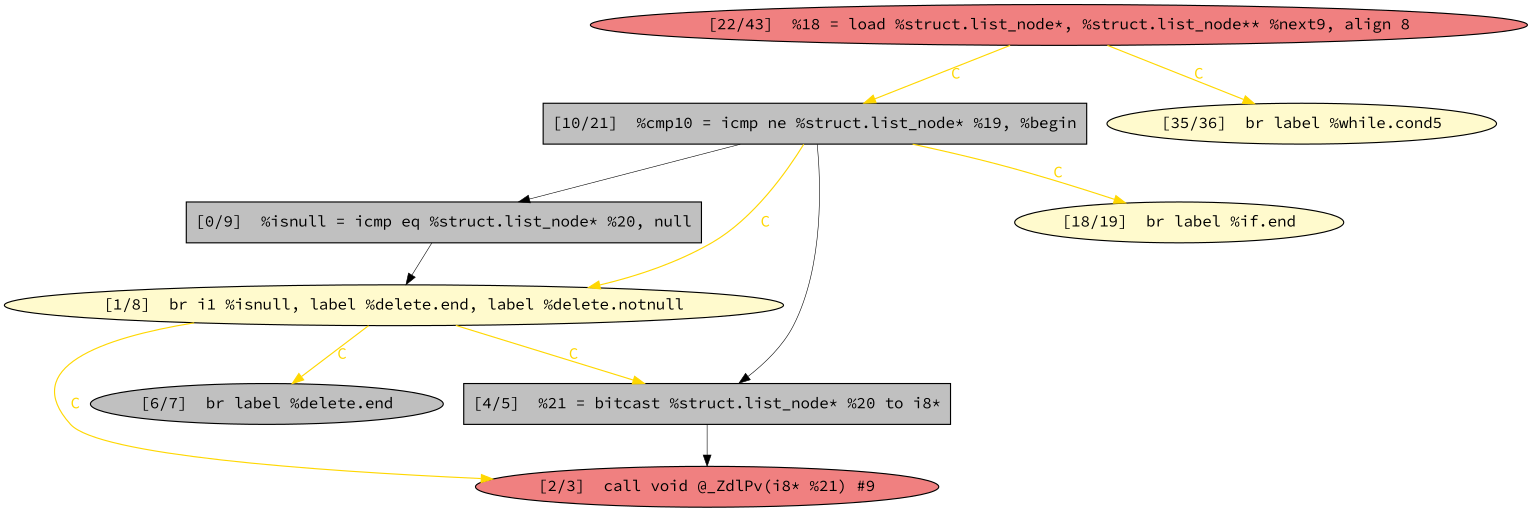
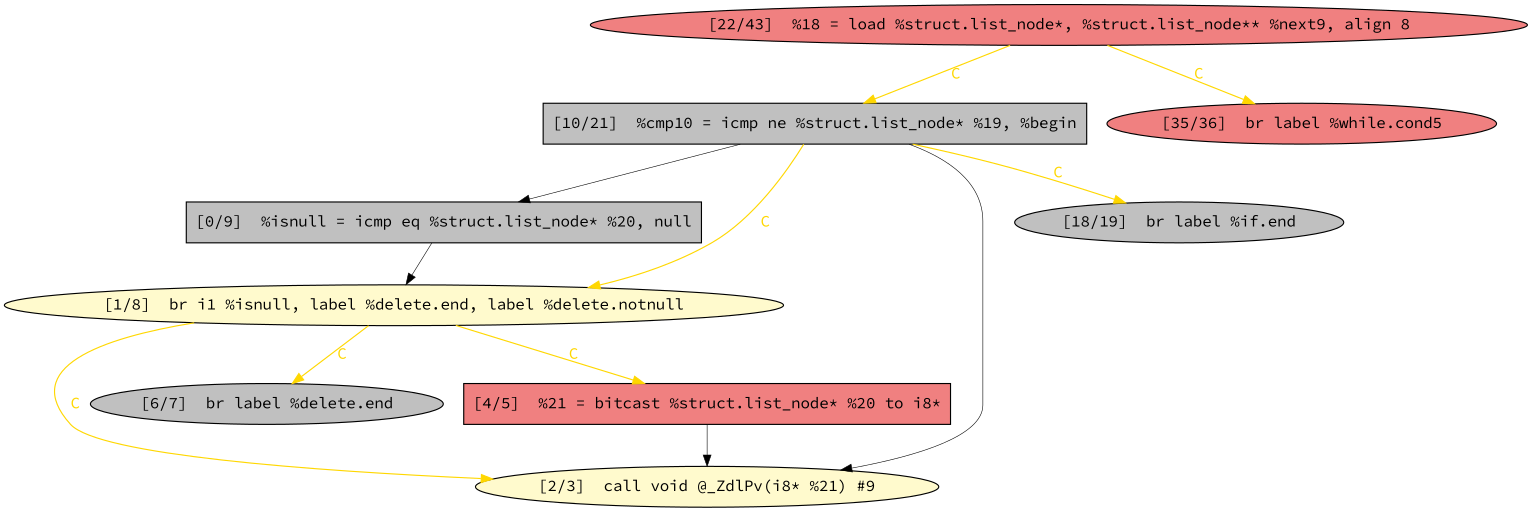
node "[35/36]  br label %while.cond5": fillcolor lemonchiffon -> lightcoral
node "[18/19]  br label %if.end": fillcolor lemonchiffon -> grey
edge "[10/21]  %cmp10 = icmp ne %struct.list_node* %19, %begin" -> "[4/5]  %21 = bitcast %struct.list_node* %20 to i8*": now "[10/21]  %cmp10 = icmp ne %struct.list_node* %19, %begin" -> "[2/3]  call void @_ZdlPv(i8* %21) #9"
node "[4/5]  %21 = bitcast %struct.list_node* %20 to i8*": fillcolor grey -> lightcoral
node "[2/3]  call void @_ZdlPv(i8* %21) #9": fillcolor lightcoral -> lemonchiffon
